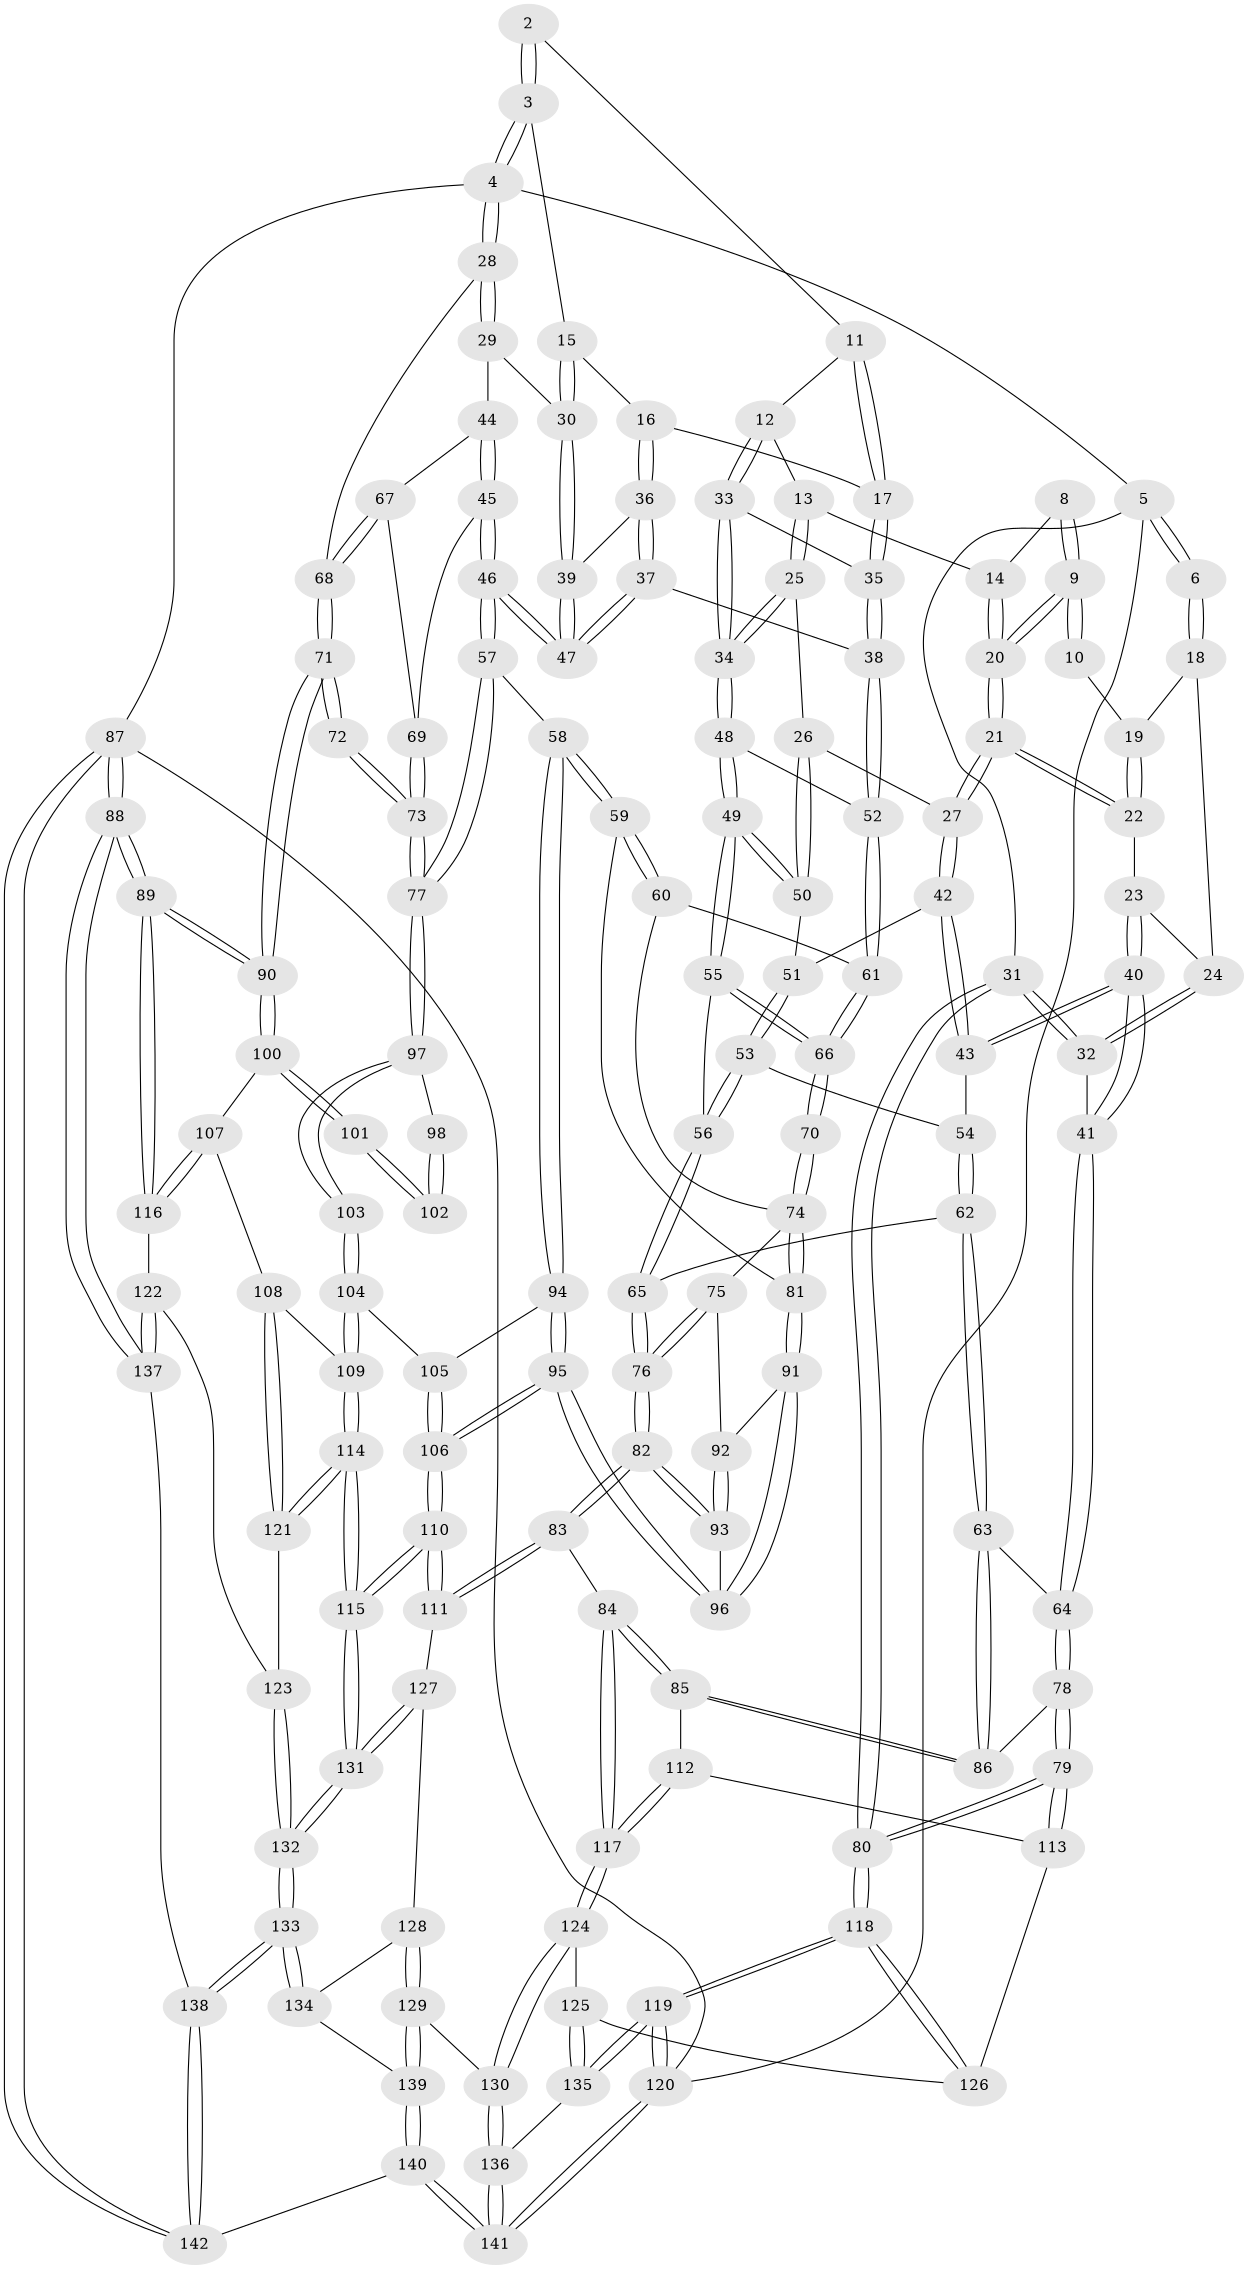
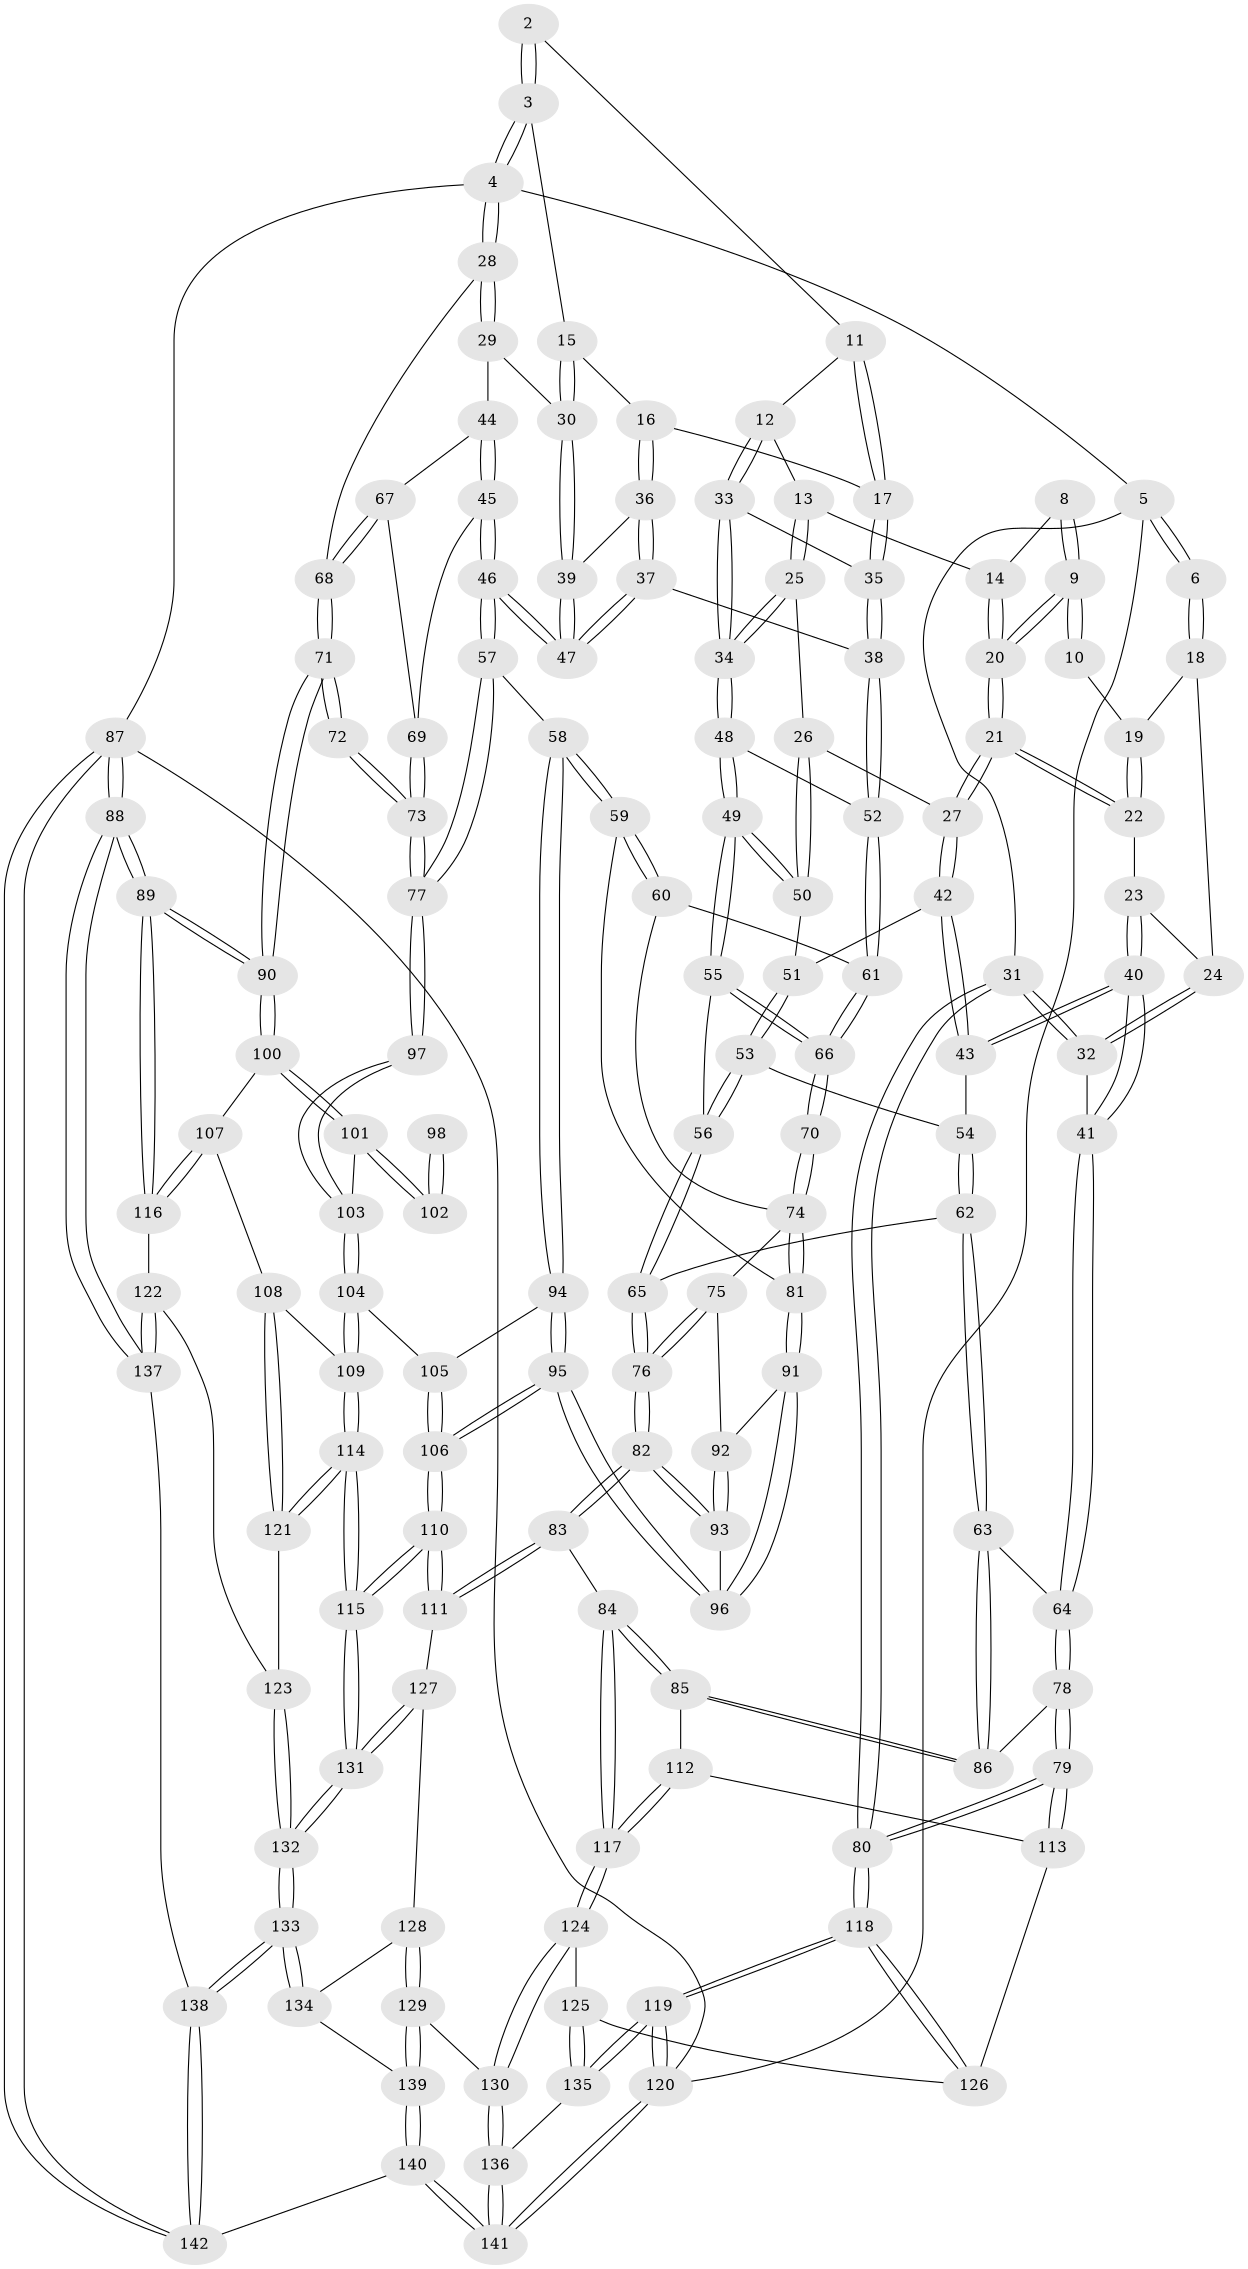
edge "97" -- "98": removed
edge "101" -- "103": added
